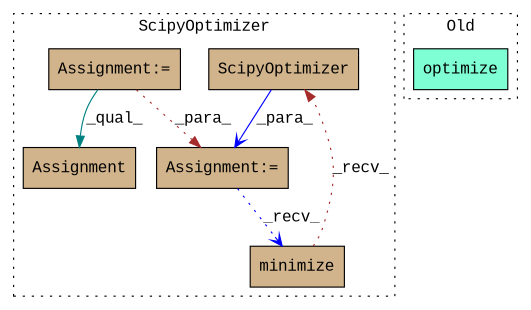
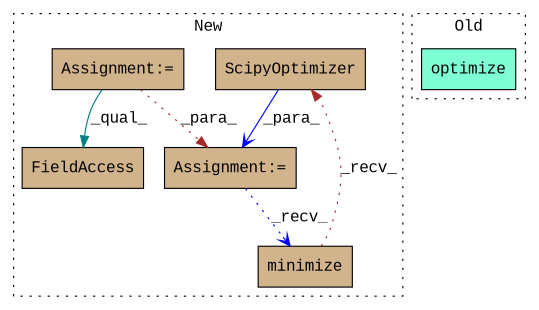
cluster "ScipyOptimizer": label "ScipyOptimizer" -> "New"
node "Assignment": label "Assignment" -> "FieldAccess"
